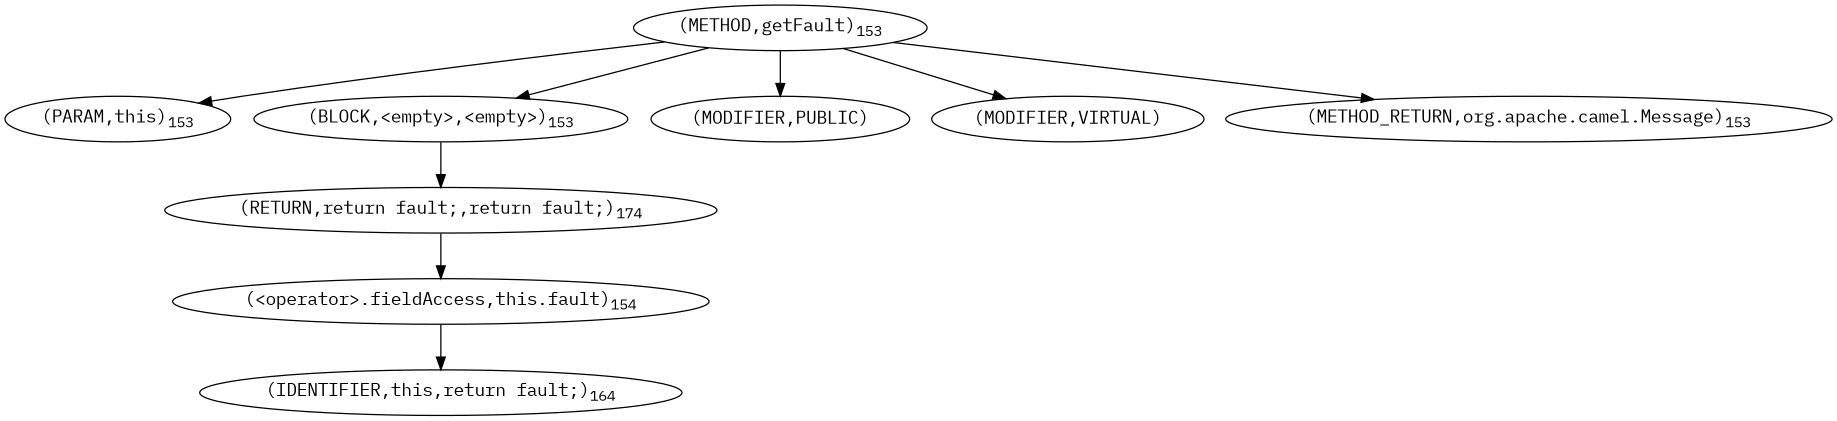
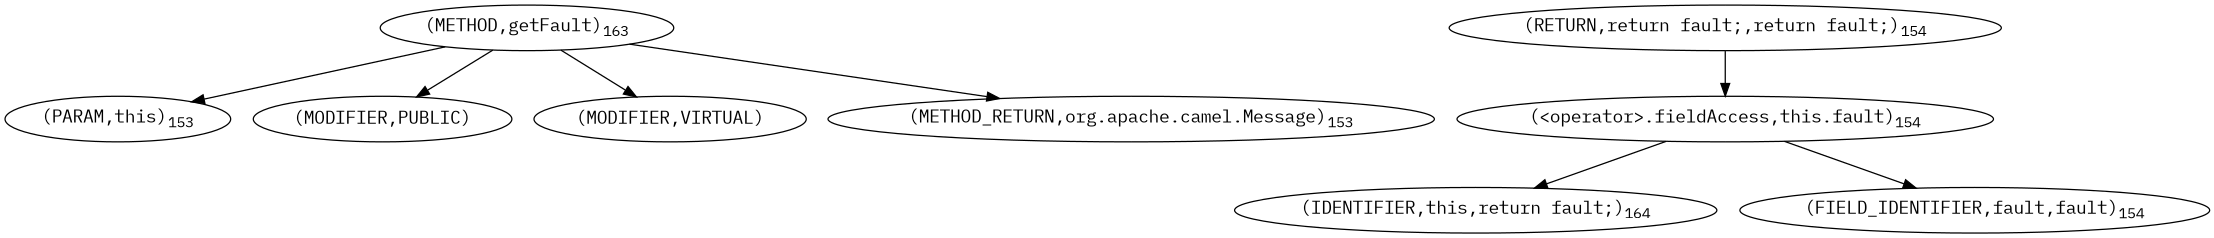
node "(METHOD,getFault)": text "153" -> "163"
node "(BLOCK,<empty>,<empty>)": removed
node "(RETURN,return fault;,return fault;)": text "174" -> "154"
node "(FIELD_IDENTIFIER,fault,fault)": added
